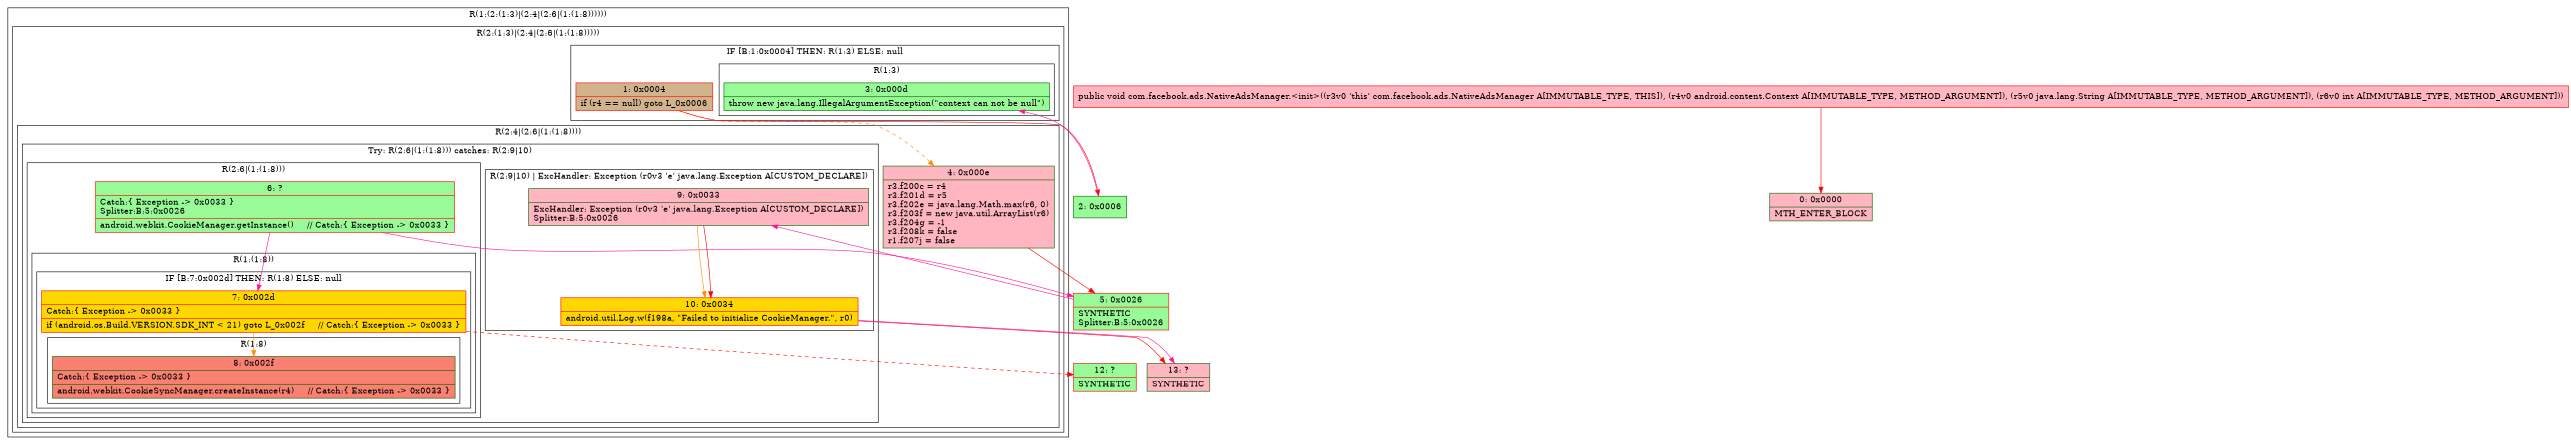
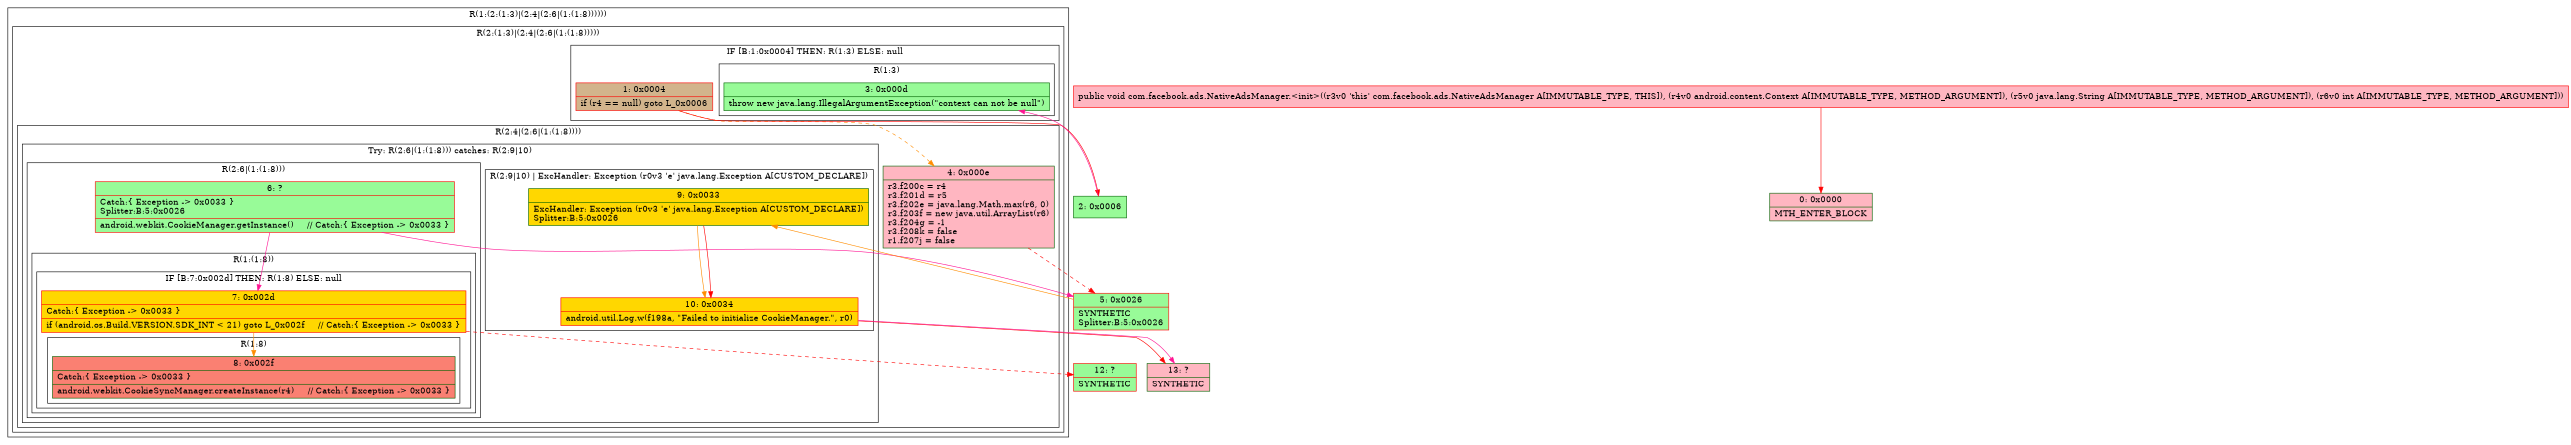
node "9: 0x0033": fillcolor lightpink -> gold
edge "4: 0x000e" -> "5: 0x0026": style solid -> dashed
edge "5: 0x0026" -> "9: 0x0033": color deeppink -> darkorange
